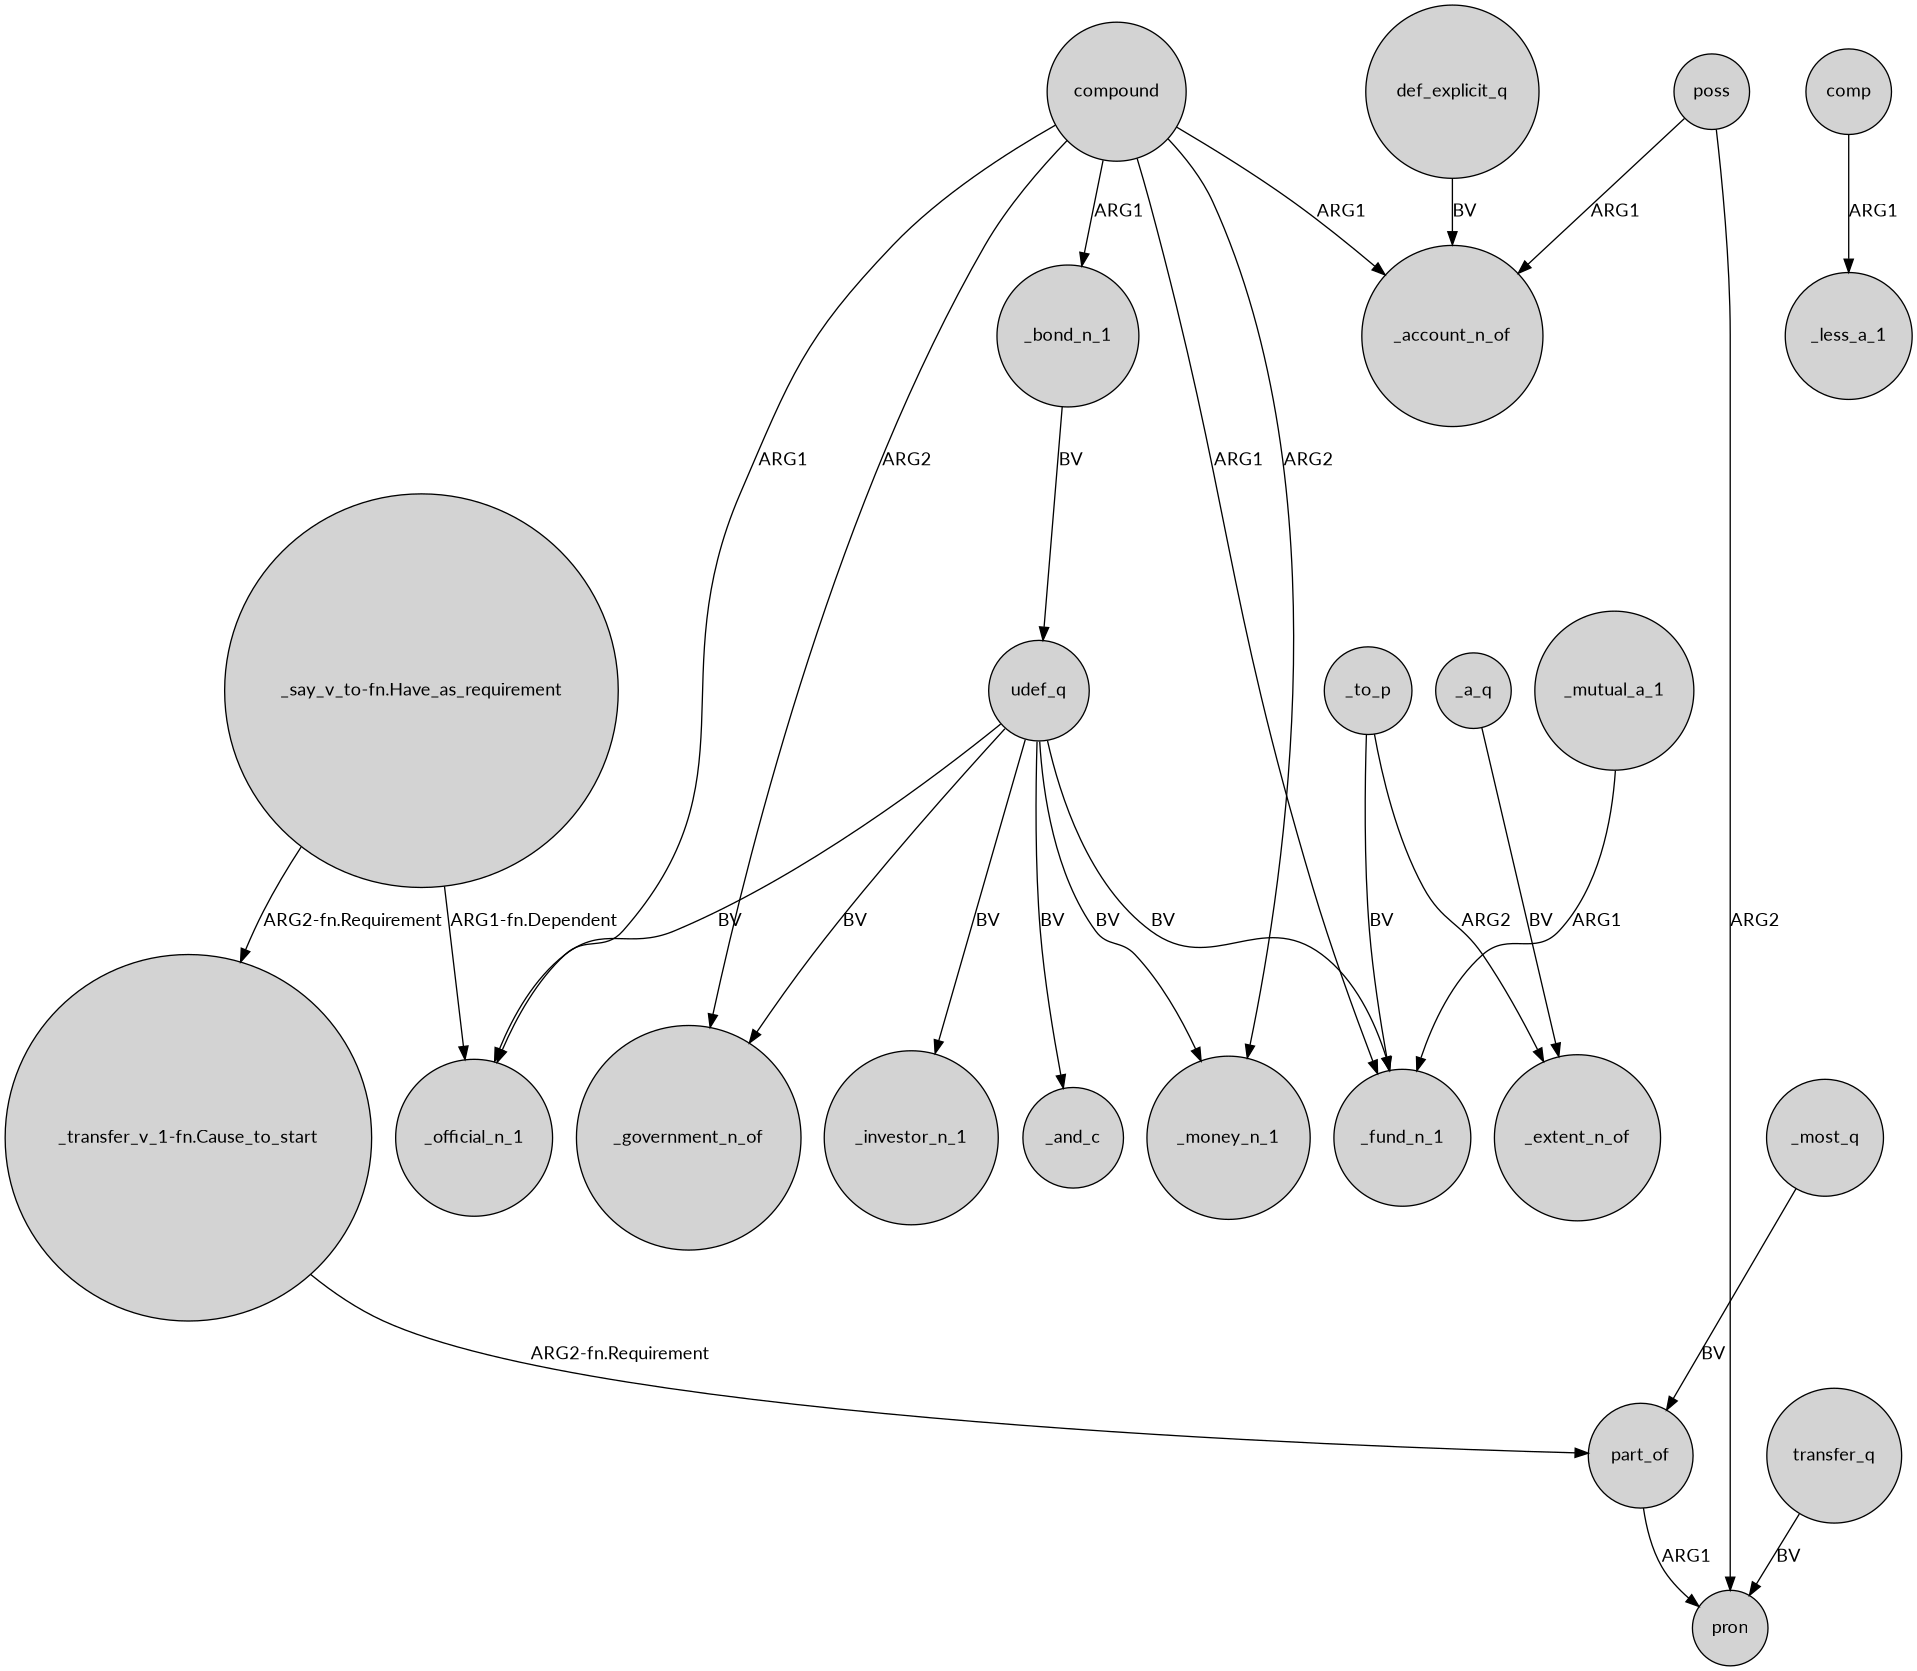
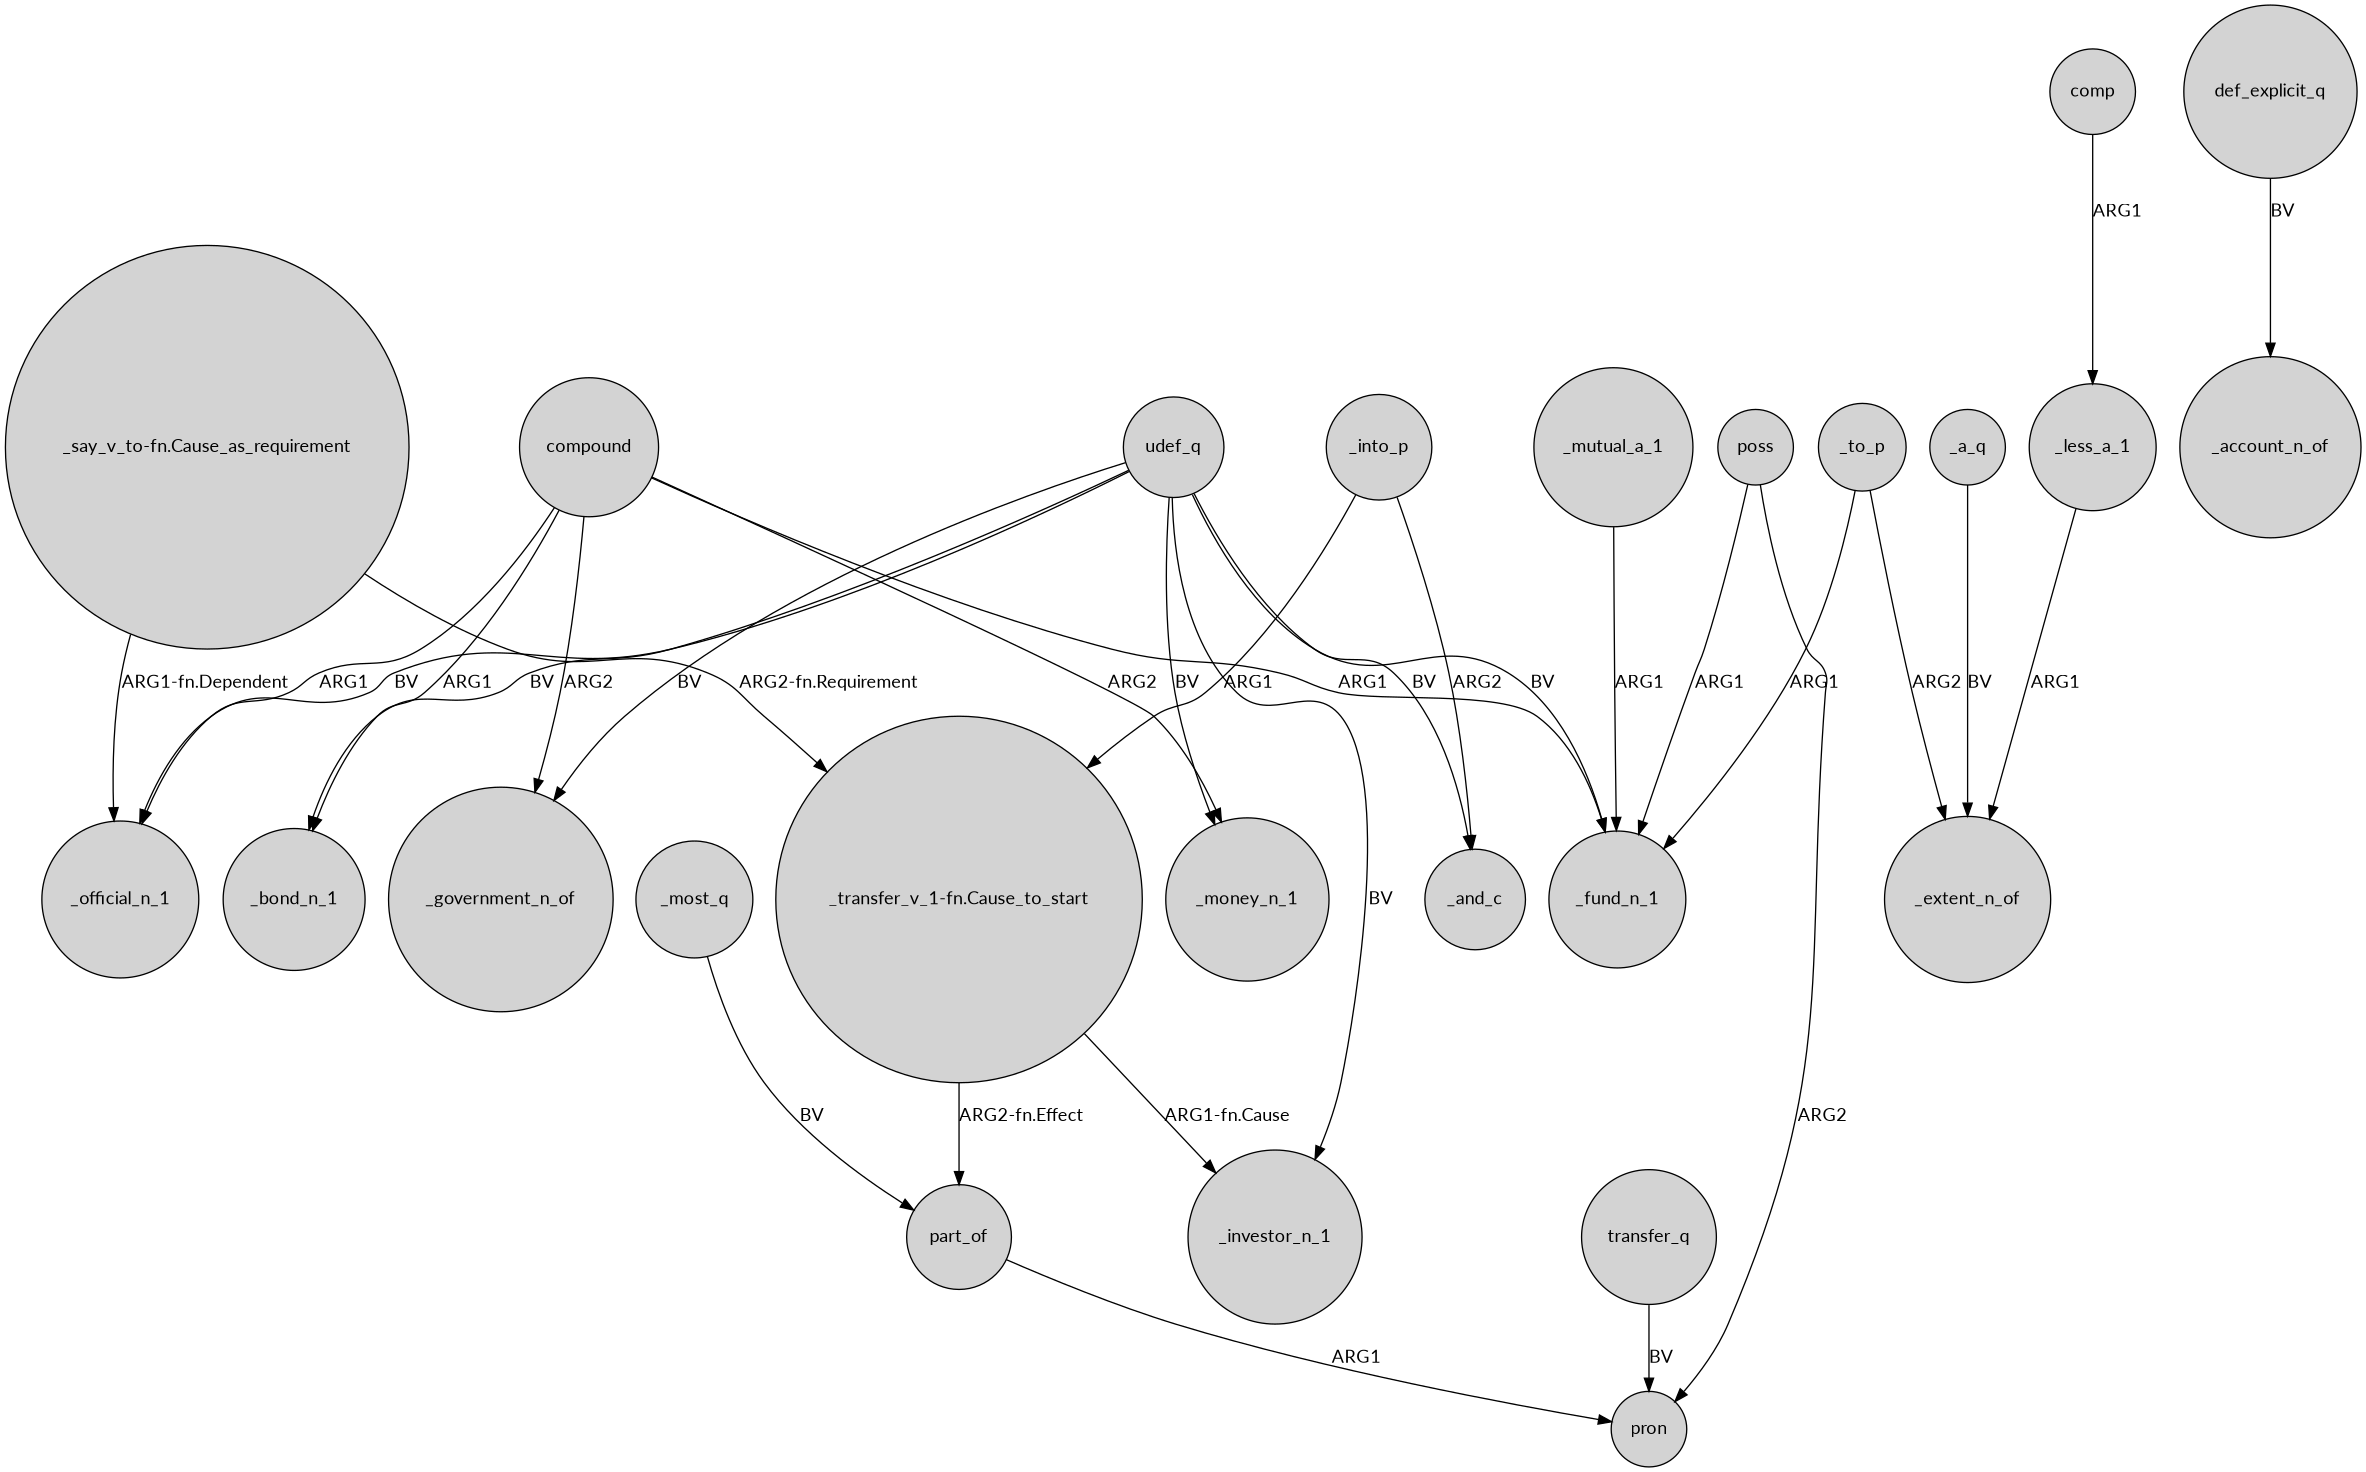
edge "poss" -> "_account_n_of": now "poss" -> "_fund_n_1"
edge "compound" -> "_account_n_of": removed, label "ARG1"
node "_into_p": added
edge "_bond_n_1" -> "udef_q": reversed
edge "_less_a_1" -> "_extent_n_of": added, label "ARG1"
node "_say_v_to-fn.Have_as_requirement": label "_say_v_to-fn.Have_as_requirement" -> "_say_v_to-fn.Cause_as_requirement"
edge "_to_p" -> "_fund_n_1": label "BV" -> "ARG1"
edge "_transfer_v_1-fn.Cause_to_start" -> "_investor_n_1": added, label "ARG1-fn.Cause"
edge "_transfer_v_1-fn.Cause_to_start" -> "part_of": label "ARG2-fn.Requirement" -> "ARG2-fn.Effect"
